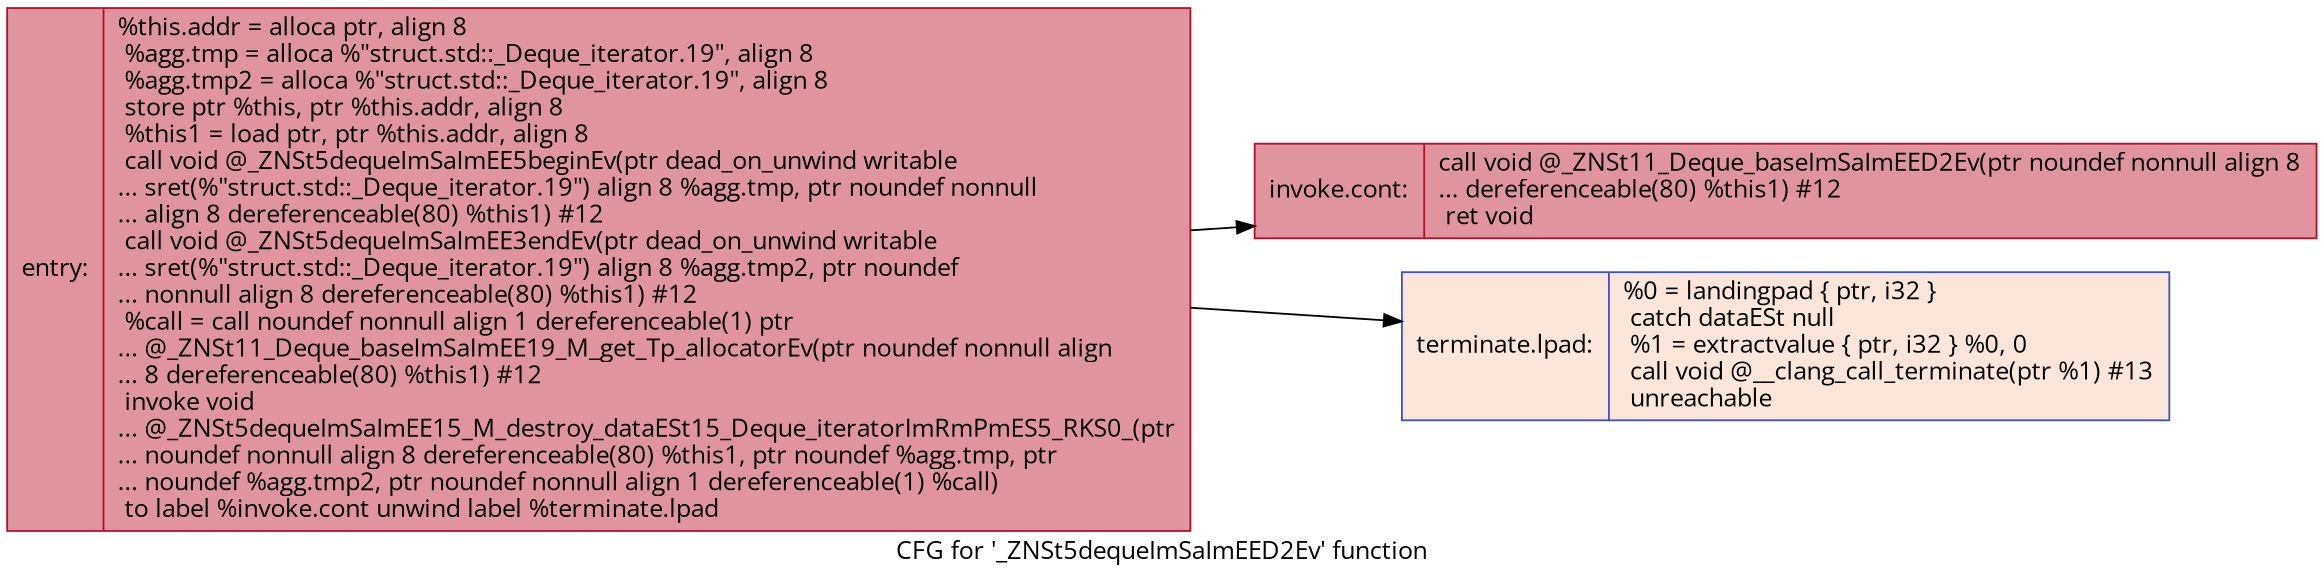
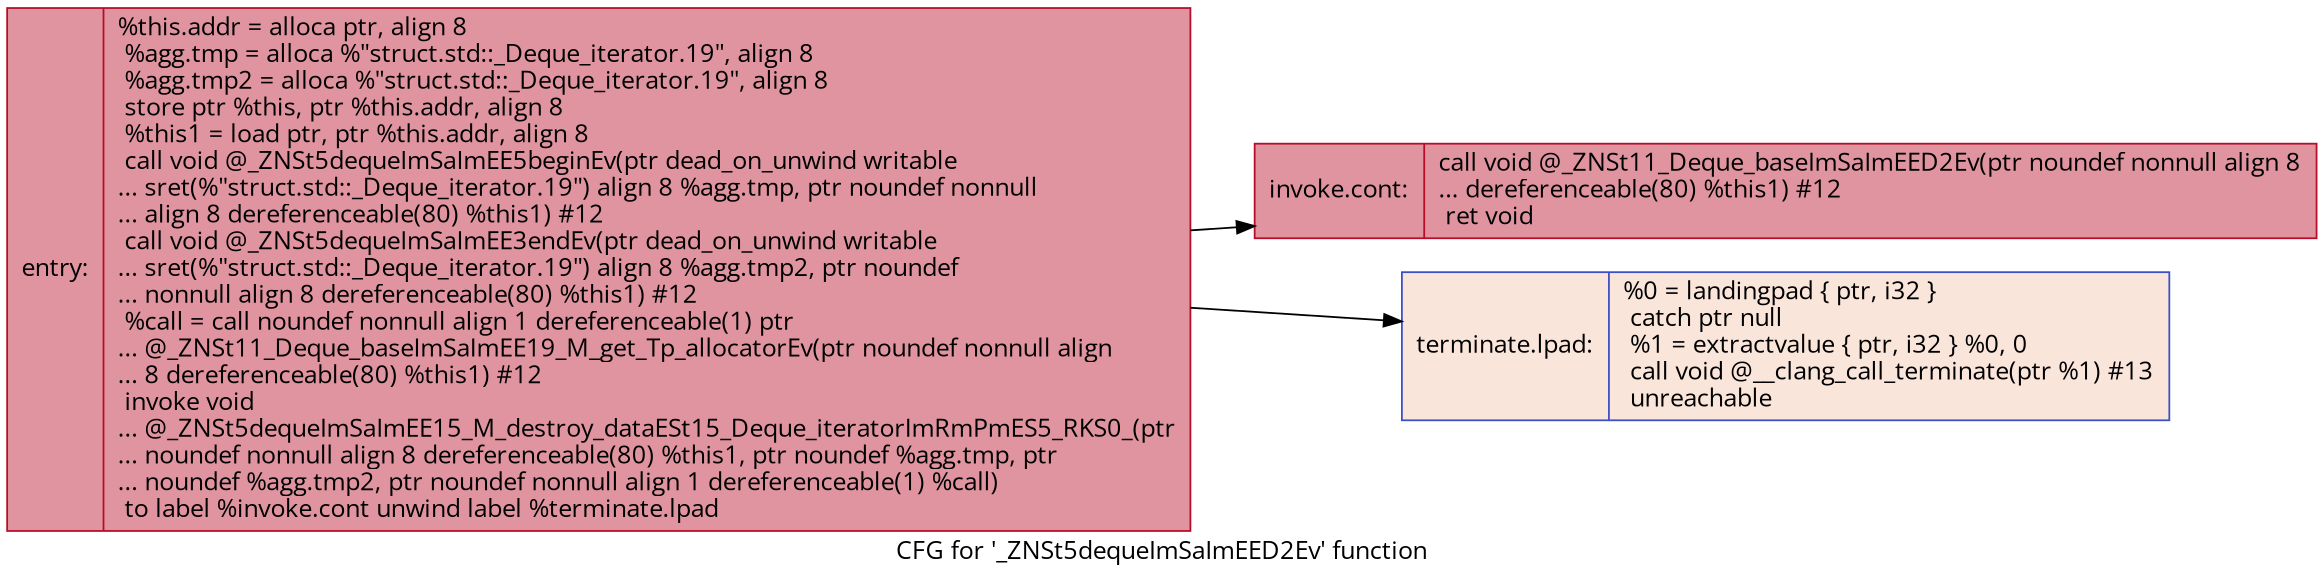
node "terminate.lpad:": text "catch dataESt null" -> "catch ptr null"
